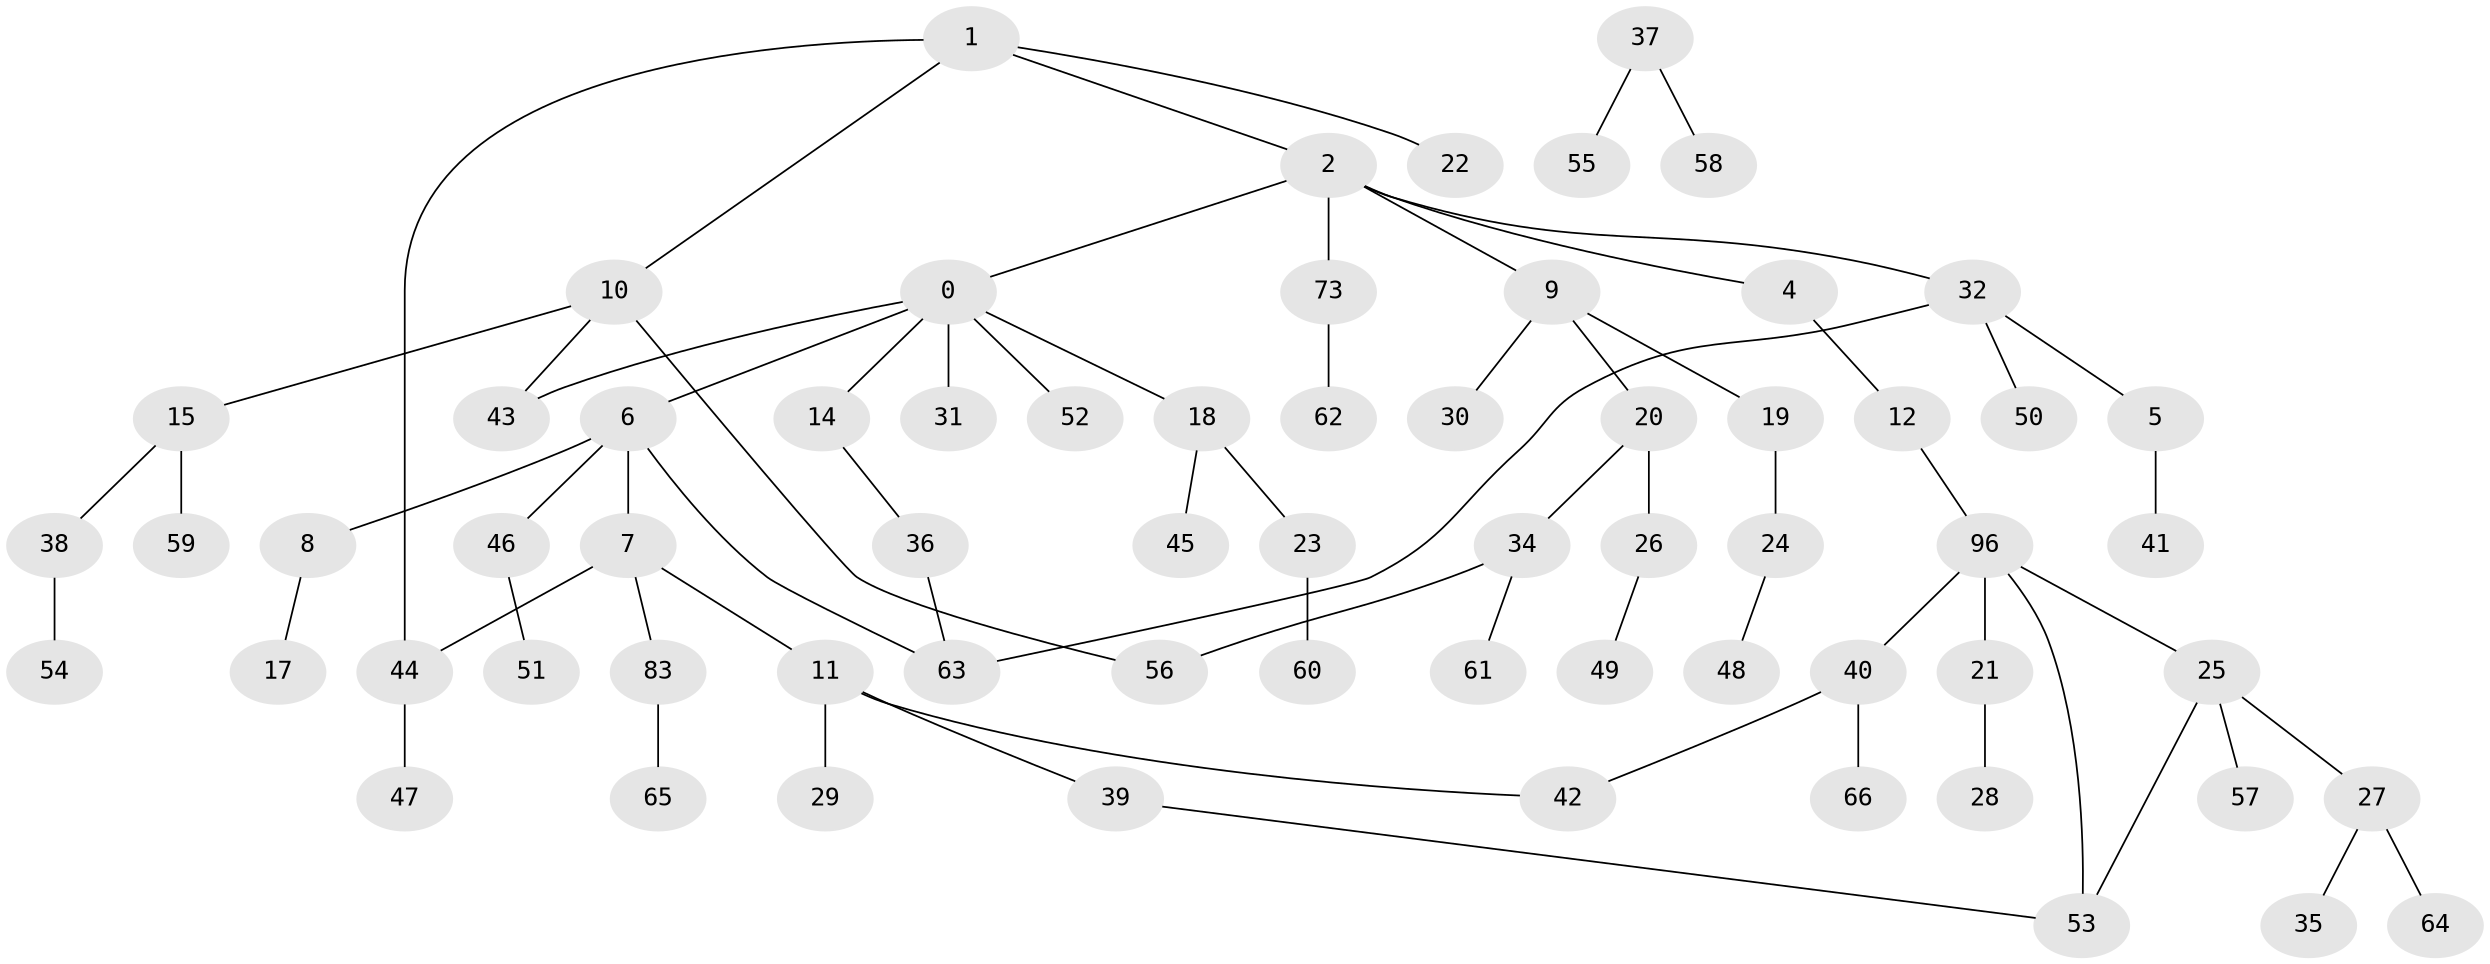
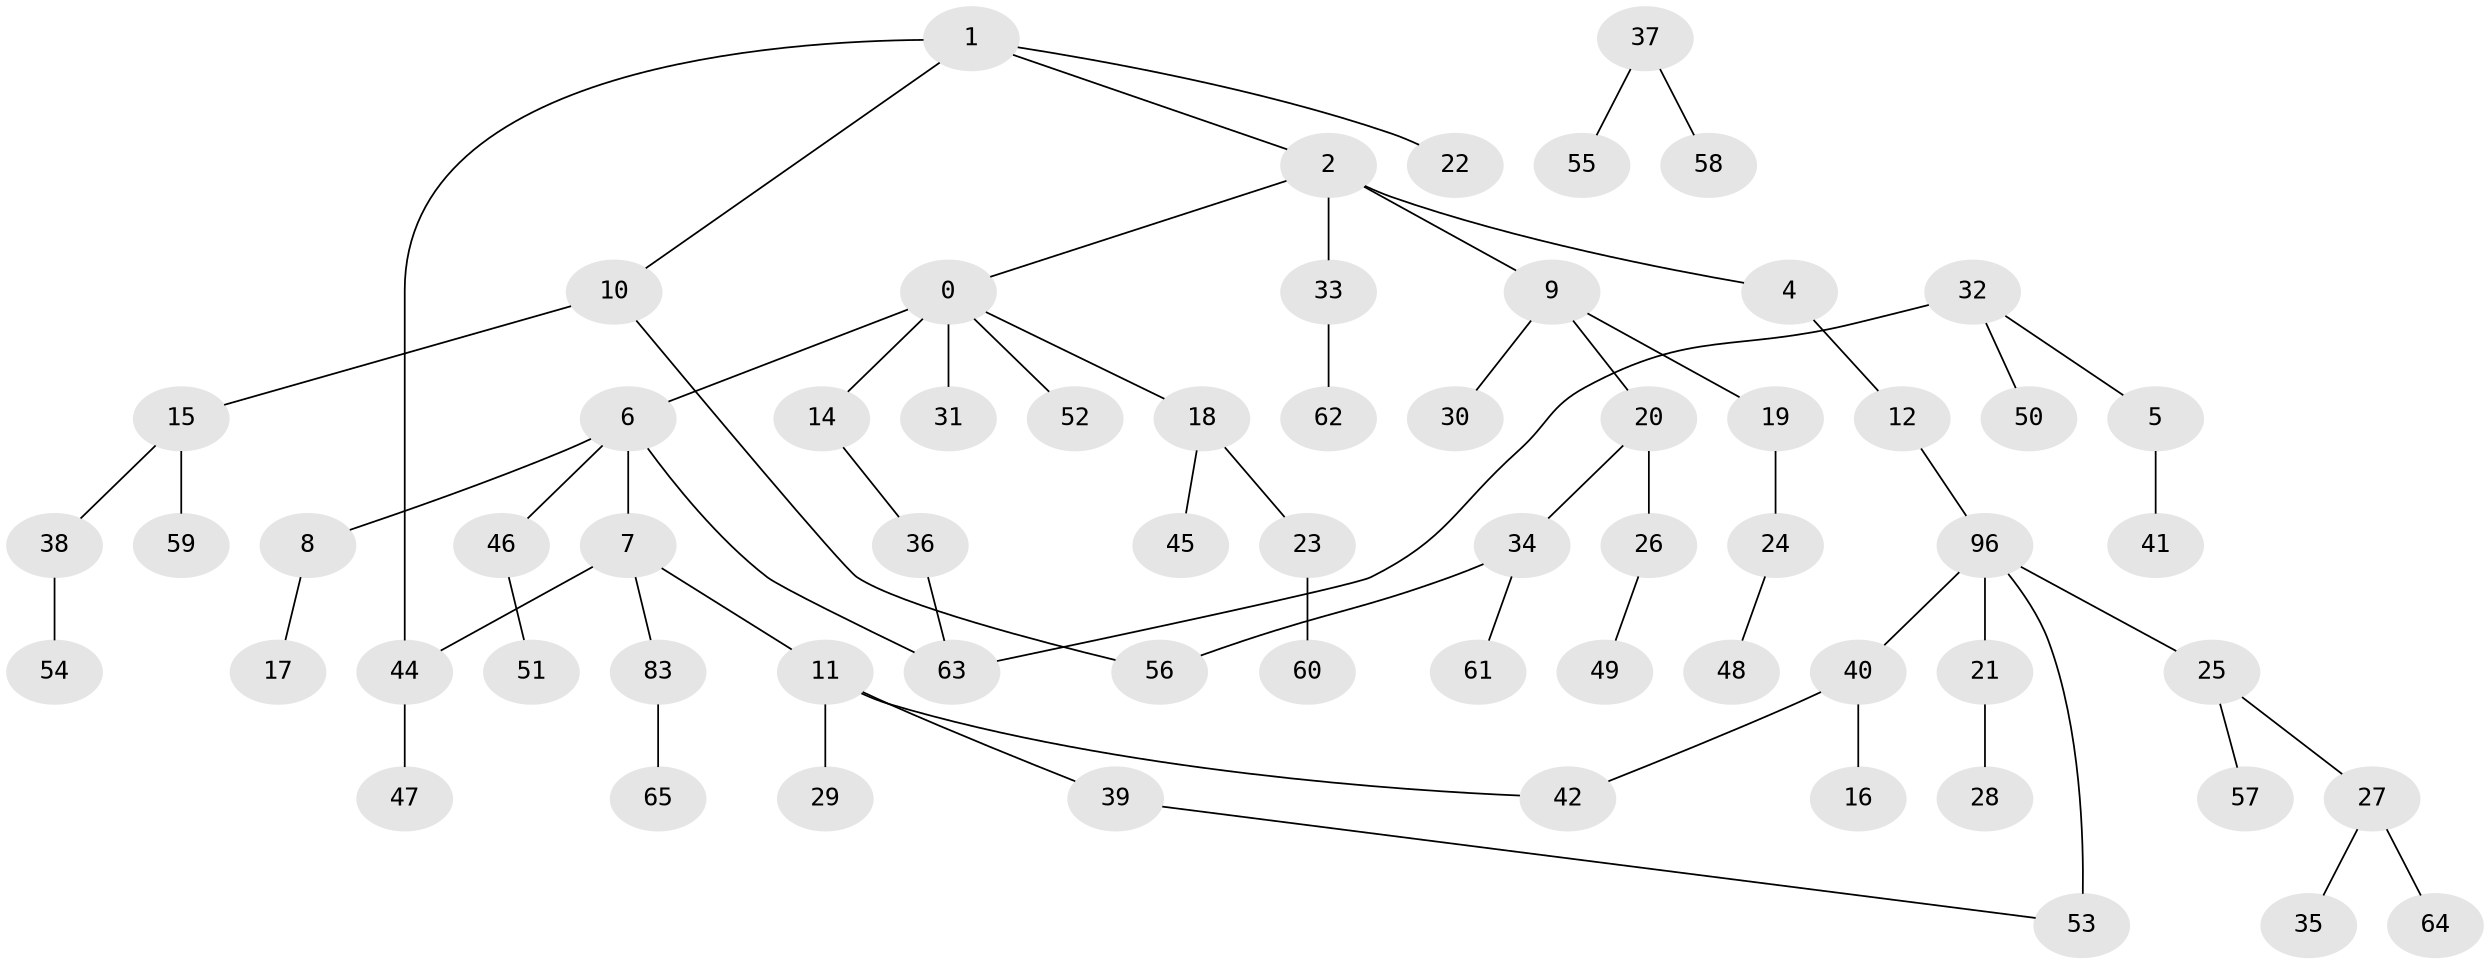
edge "2" -- "32": removed
node "73": label "73" -> "33"
node "43": removed
node "66": label "66" -> "16"
edge "25" -- "53": removed
